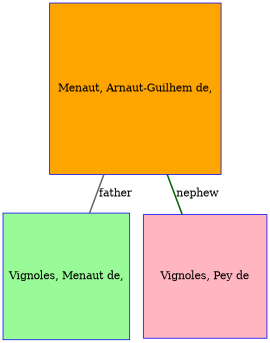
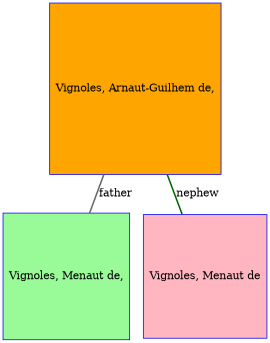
node "Menaut, Arnaut-Guilhem de,": label "Menaut, Arnaut-Guilhem de," -> "Vignoles, Arnaut-Guilhem de,"
node "Vignoles, Pey de": label "Vignoles, Pey de" -> "Vignoles, Menaut de"
